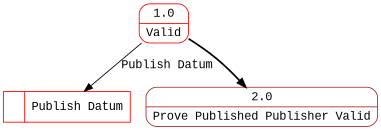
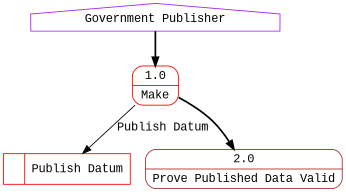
node "Government Publisher": added
node "1.0": text "Valid" -> "Make"
node "2.0": text "Prove Published Publisher Valid" -> "Prove Published Data Valid"
